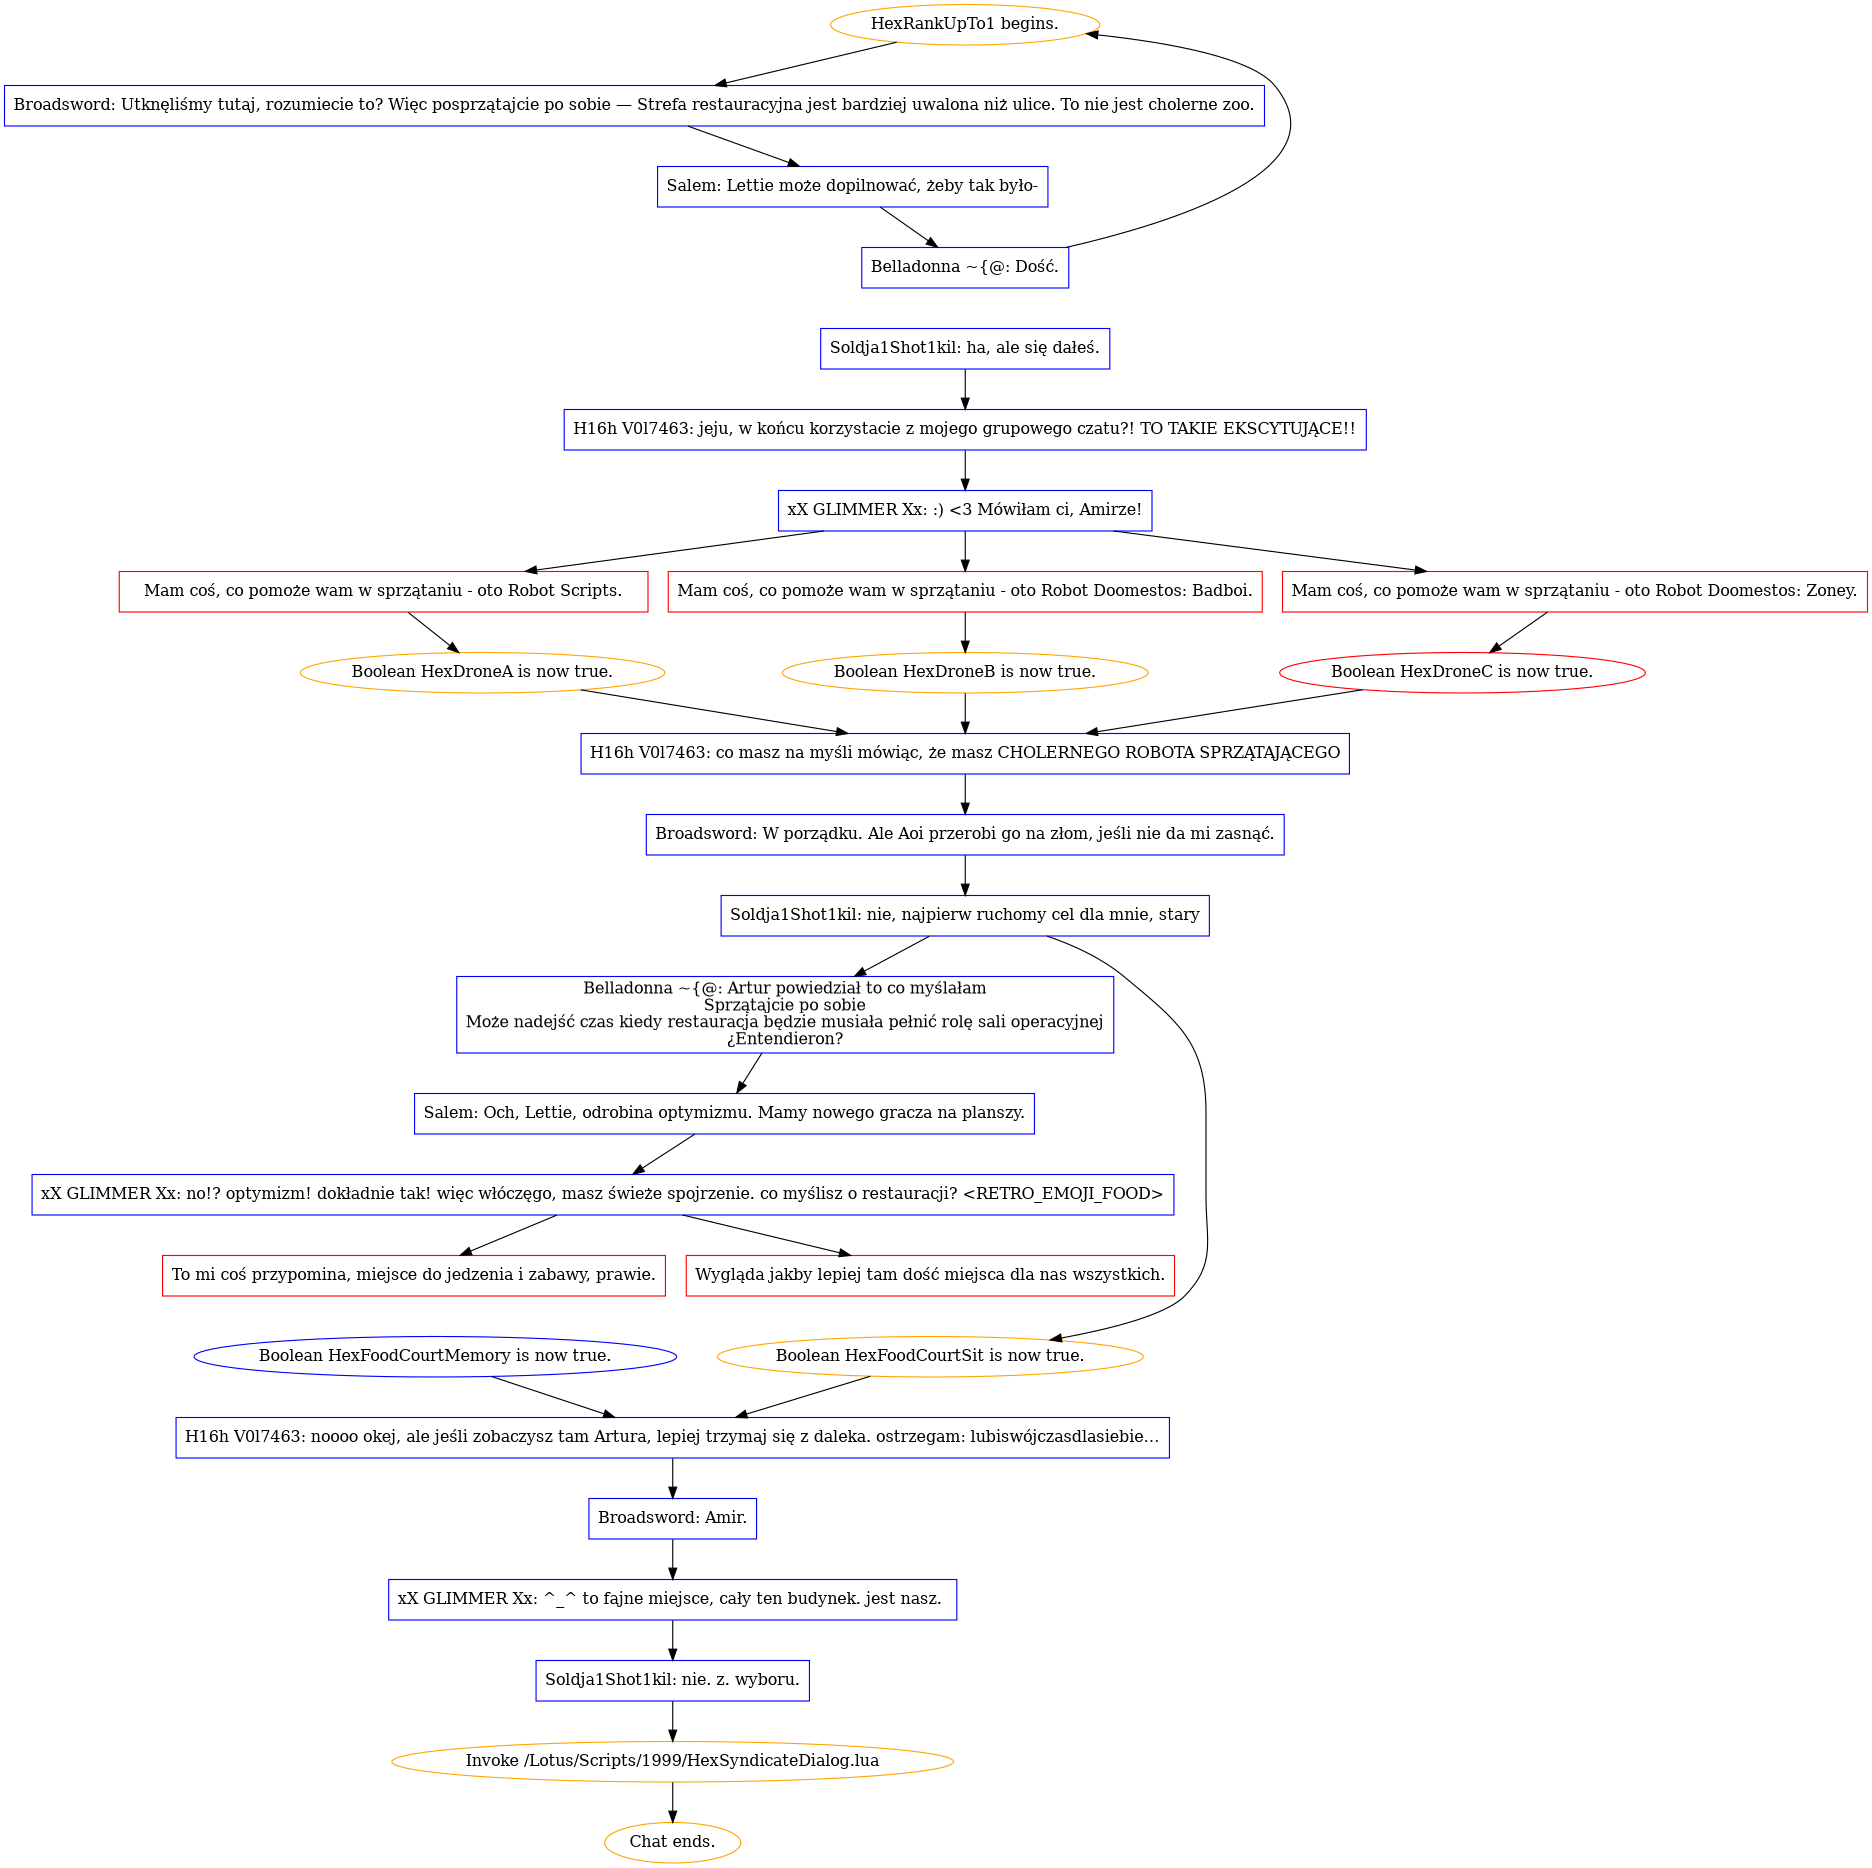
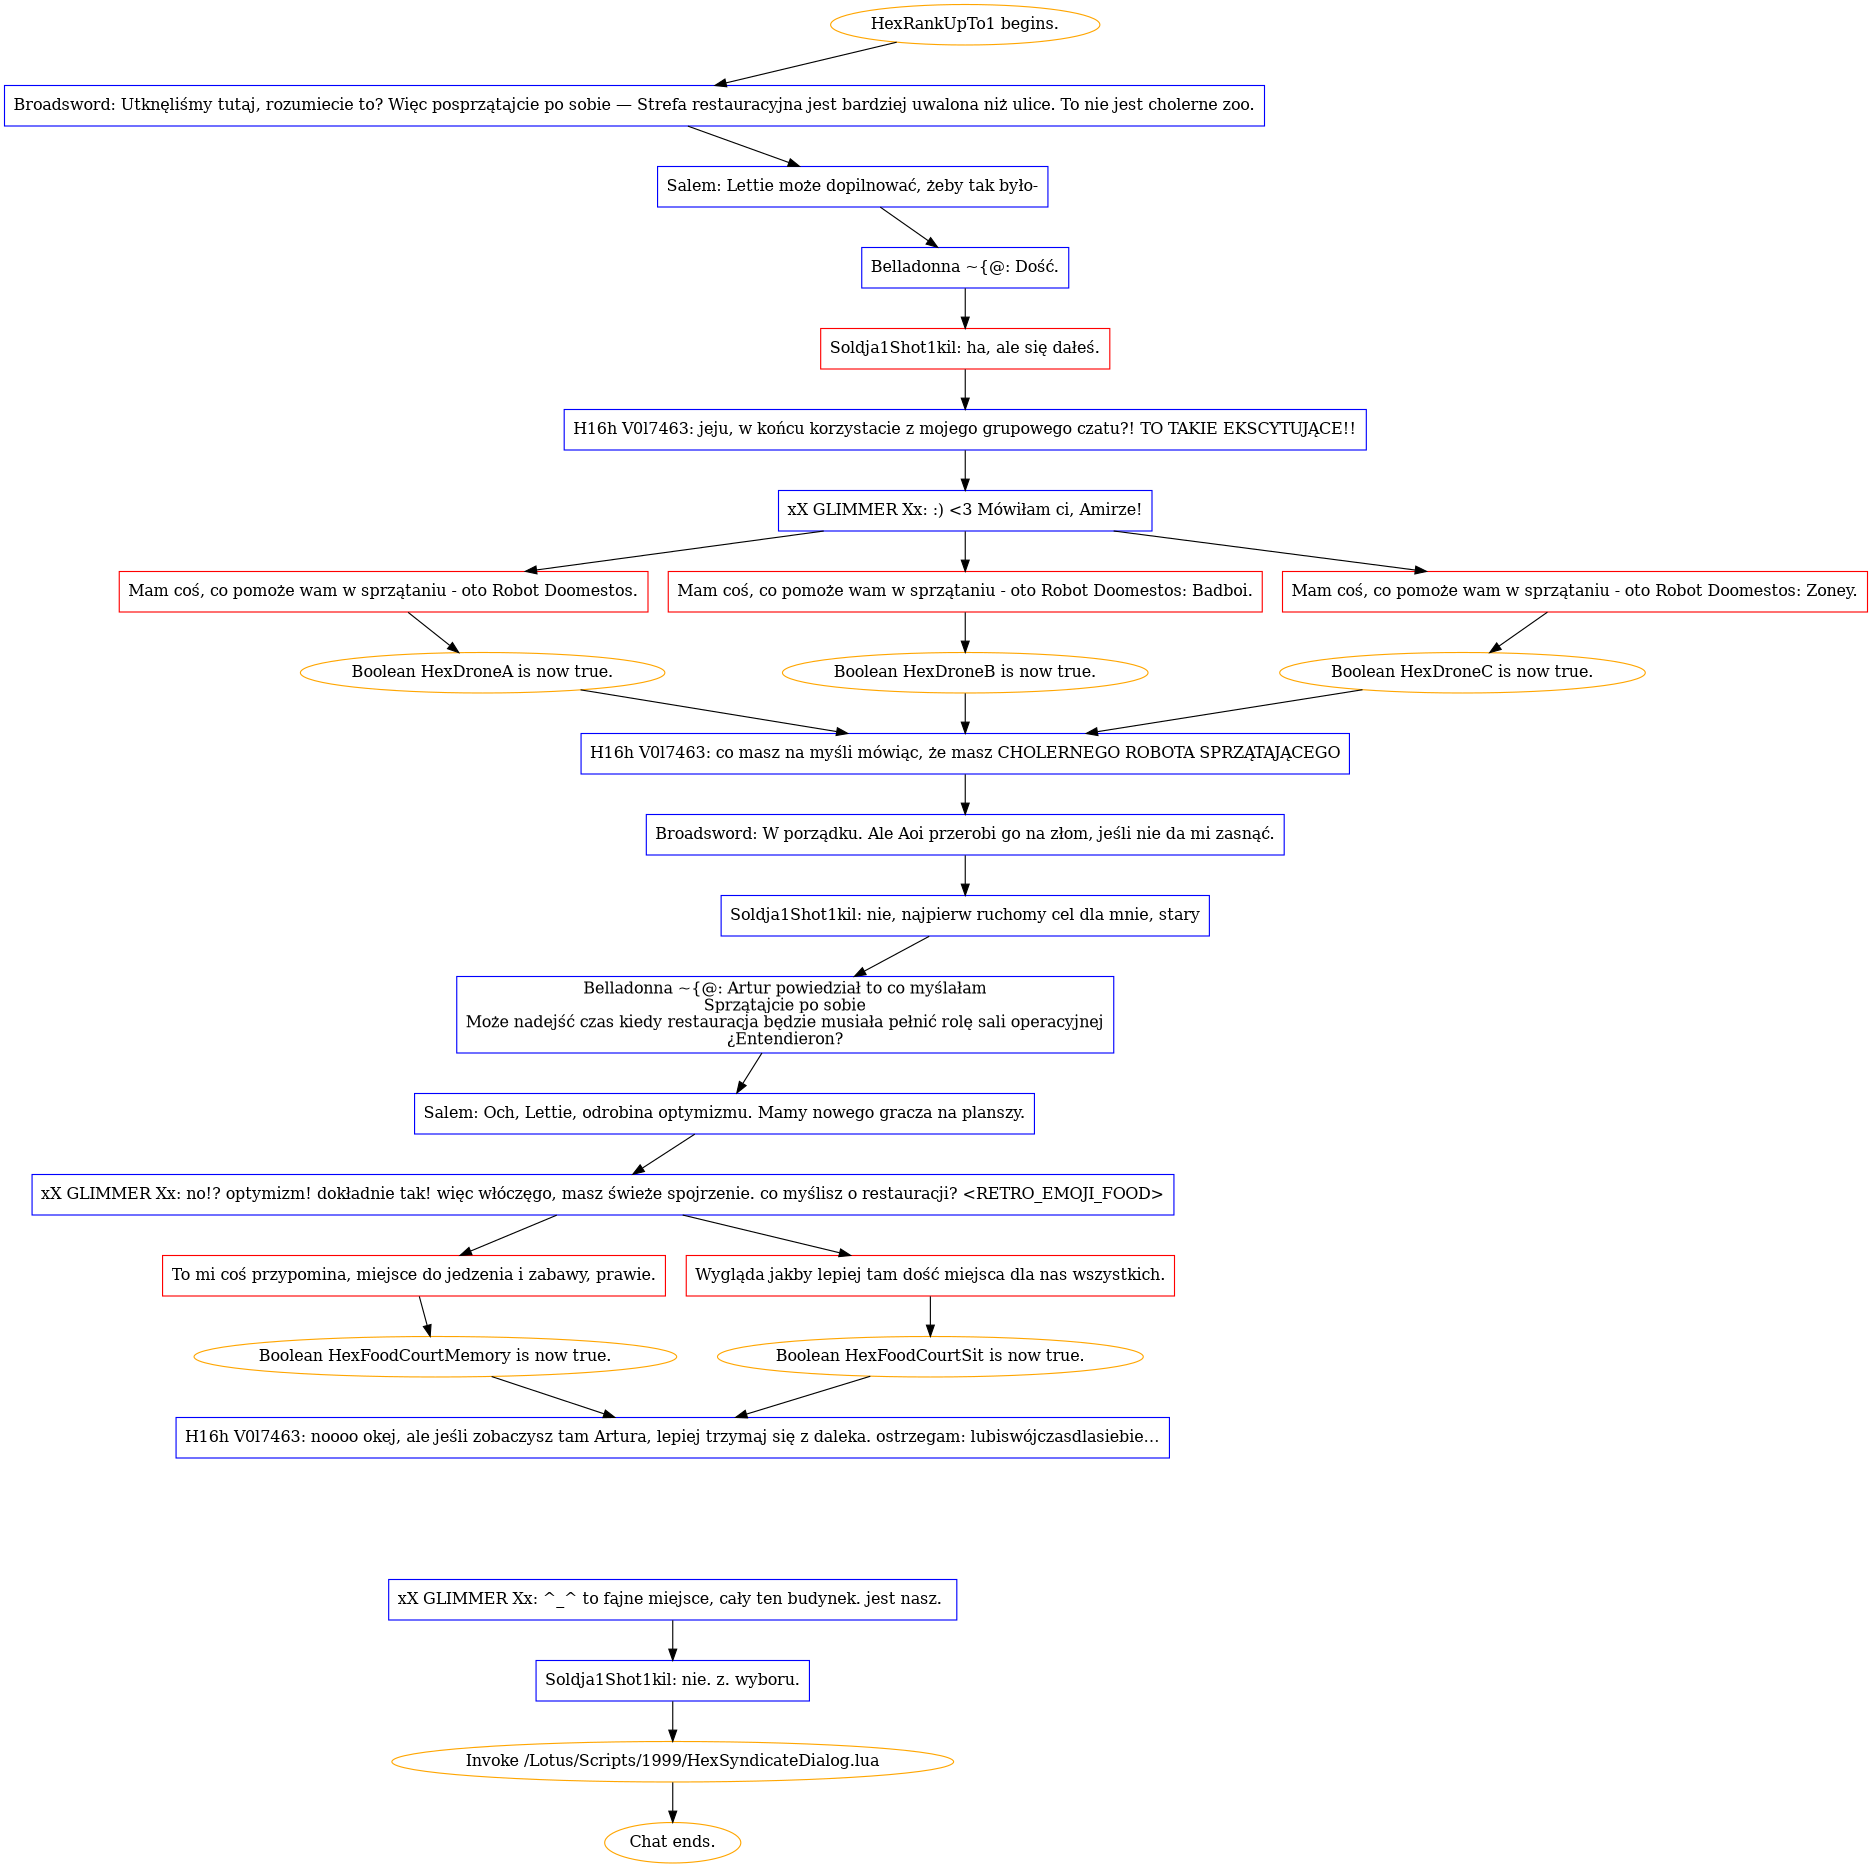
edge "Belladonna ~{@: Dość." -> "HexRankUpTo1 begins.": now "Belladonna ~{@: Dość." -> "Soldja1Shot1kil: ha, ale się dałeś."
node "Soldja1Shot1kil: ha, ale się dałeś.": color blue -> red
node "Mam coś, co pomoże wam w sprzątaniu - oto Robot Scripts.": label "Mam coś, co pomoże wam w sprzątaniu - oto Robot Scripts." -> "Mam coś, co pomoże wam w sprzątaniu - oto Robot Doomestos."
node "Boolean HexDroneC is now true.": color red -> orange
edge "Soldja1Shot1kil: nie, najpierw ruchomy cel dla mnie, stary" -> "Boolean HexFoodCourtSit is now true.": now "Wygląda jakby lepiej tam dość miejsca dla nas wszystkich." -> "Boolean HexFoodCourtSit is now true."
edge "To mi coś przypomina, miejsce do jedzenia i zabawy, prawie." -> "Boolean HexFoodCourtMemory is now true.": added
node "Boolean HexFoodCourtMemory is now true.": color blue -> orange
node "Broadsword: Amir.": removed
